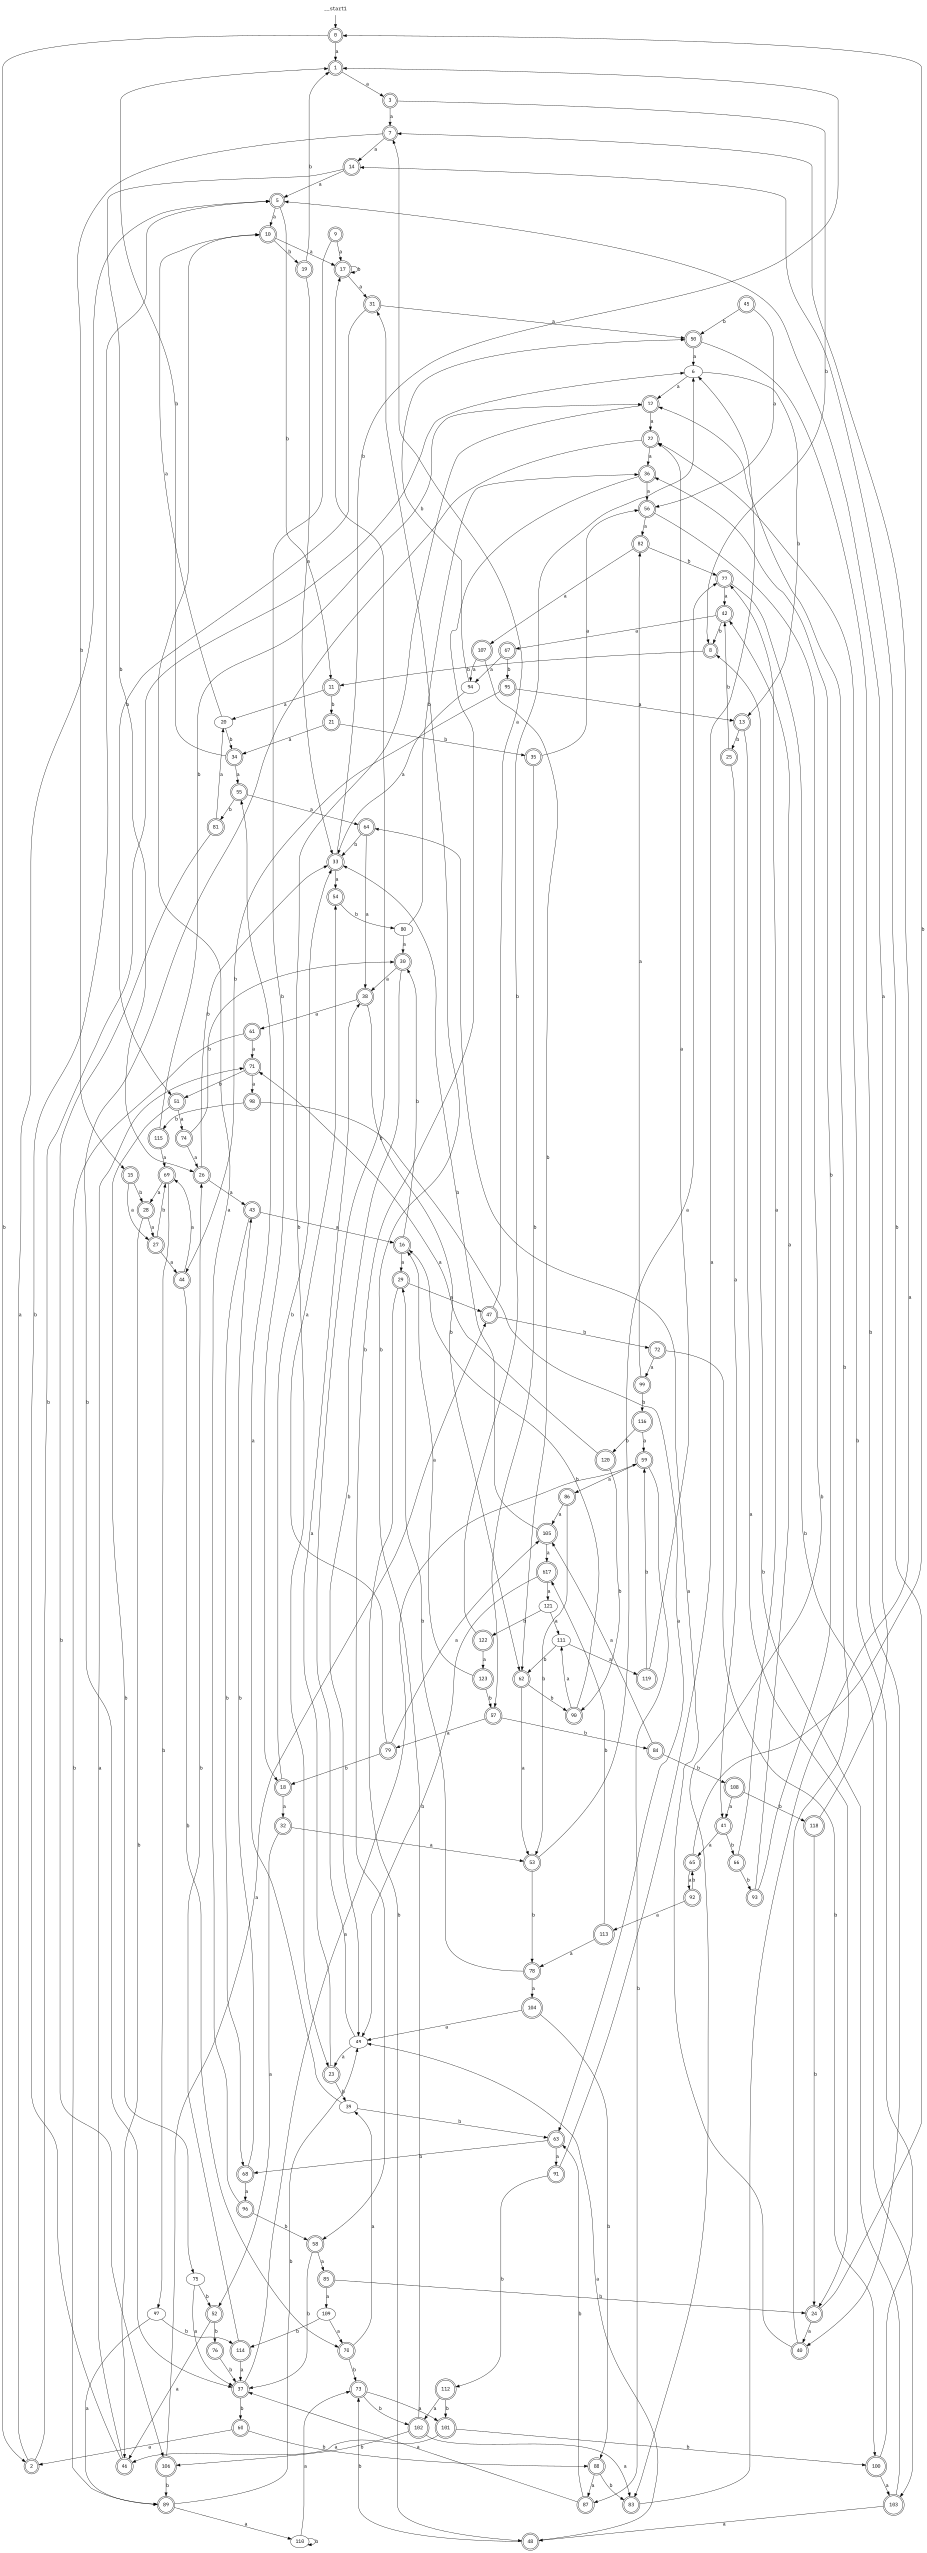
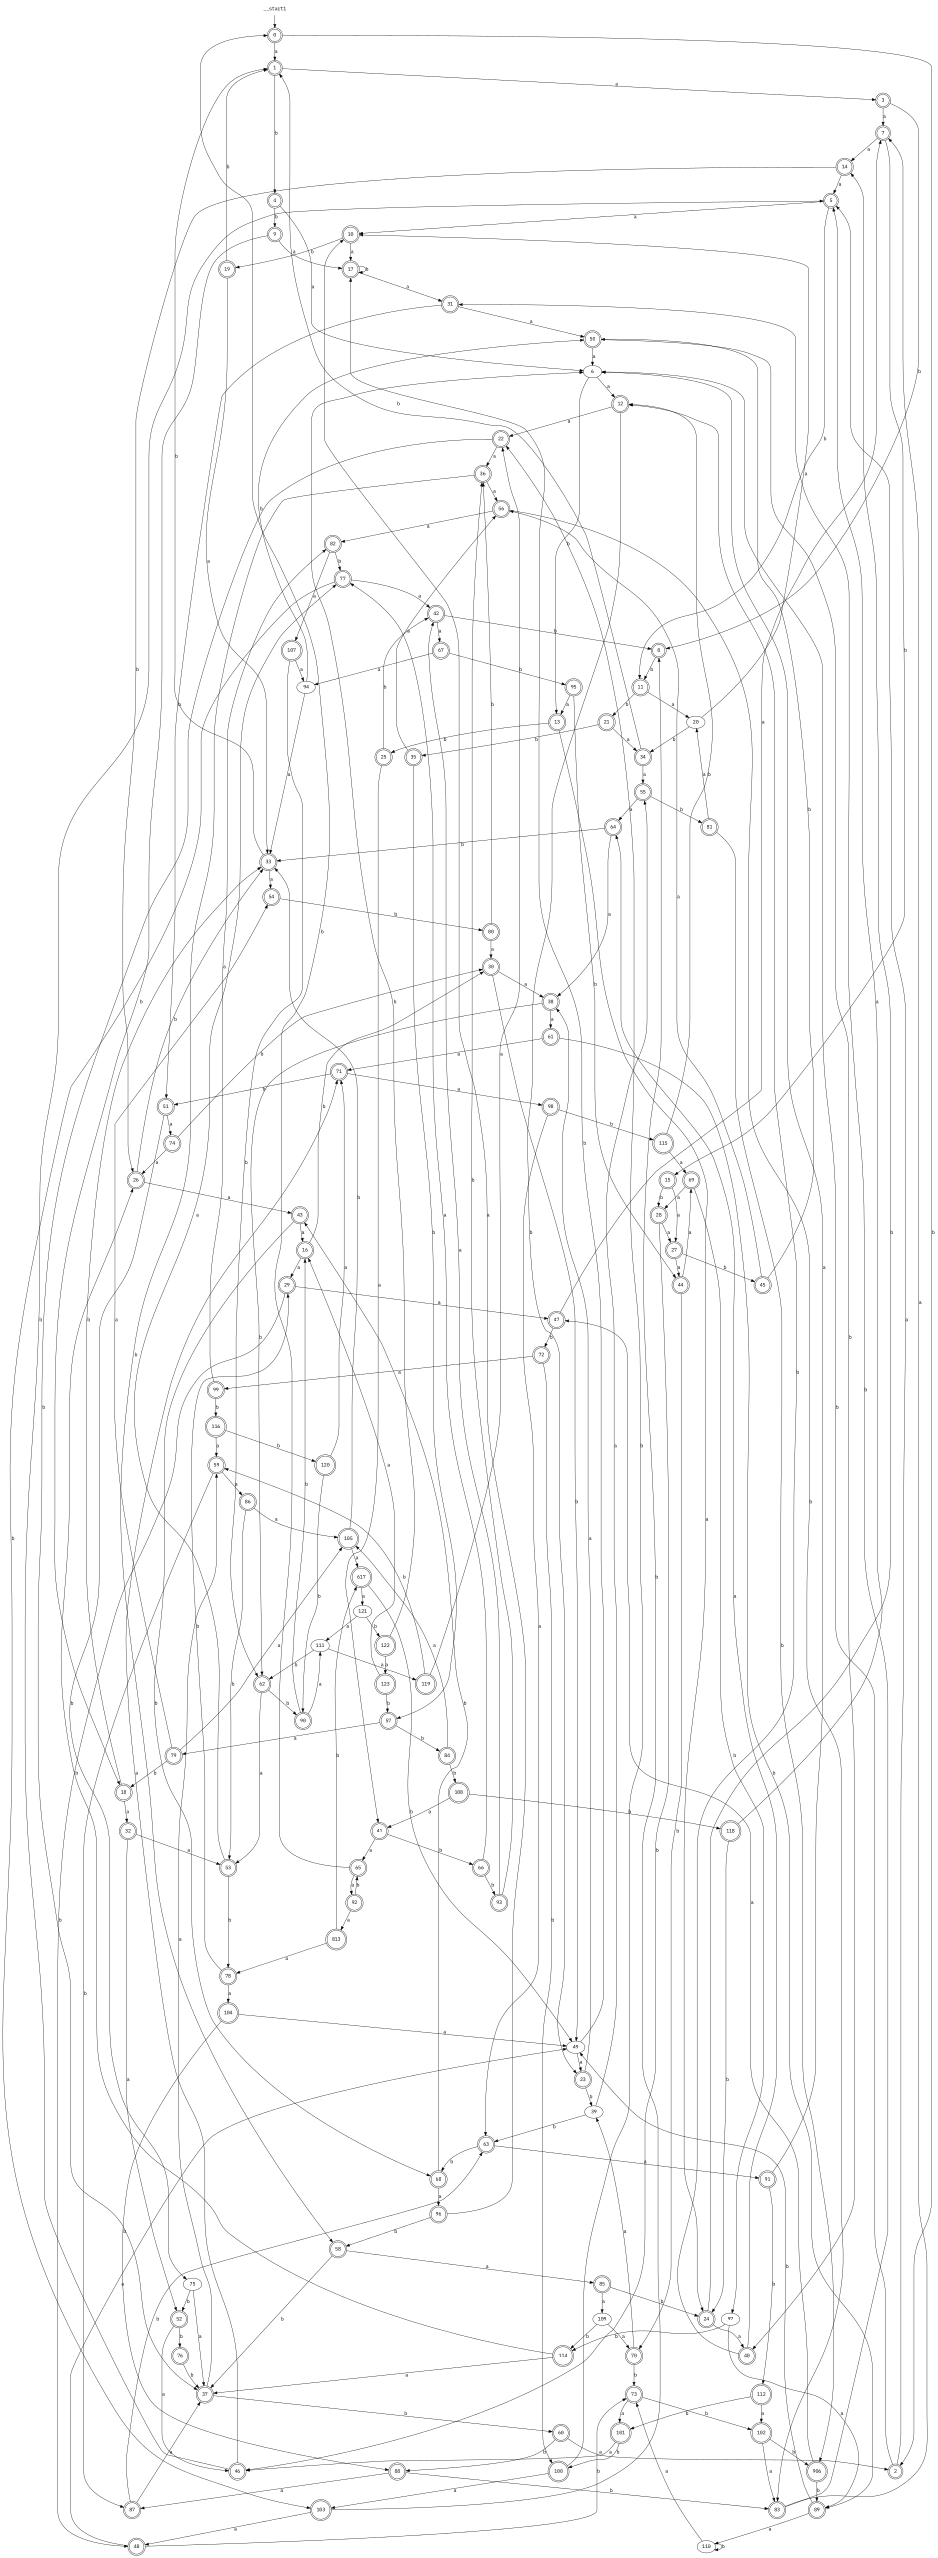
node "4": added
node "80": shape ellipse -> doublecircle
edge "27" -> "69": now "27" -> "45"
edge "102" -> "31": now "83" -> "31"
node "113": label "113" -> "813"
node "106": label "106" -> "906"
